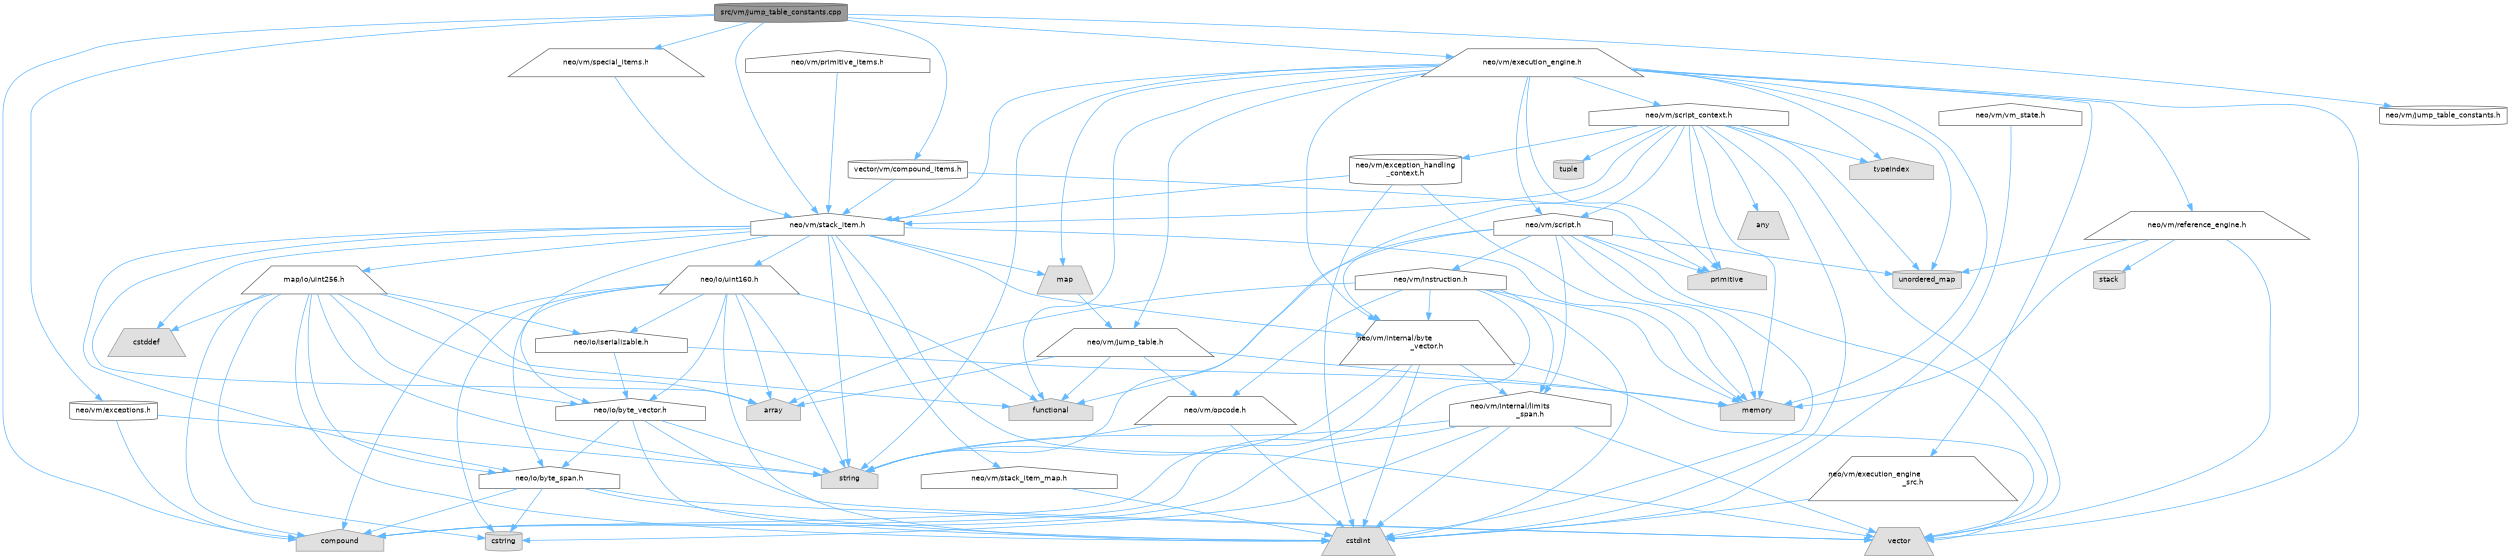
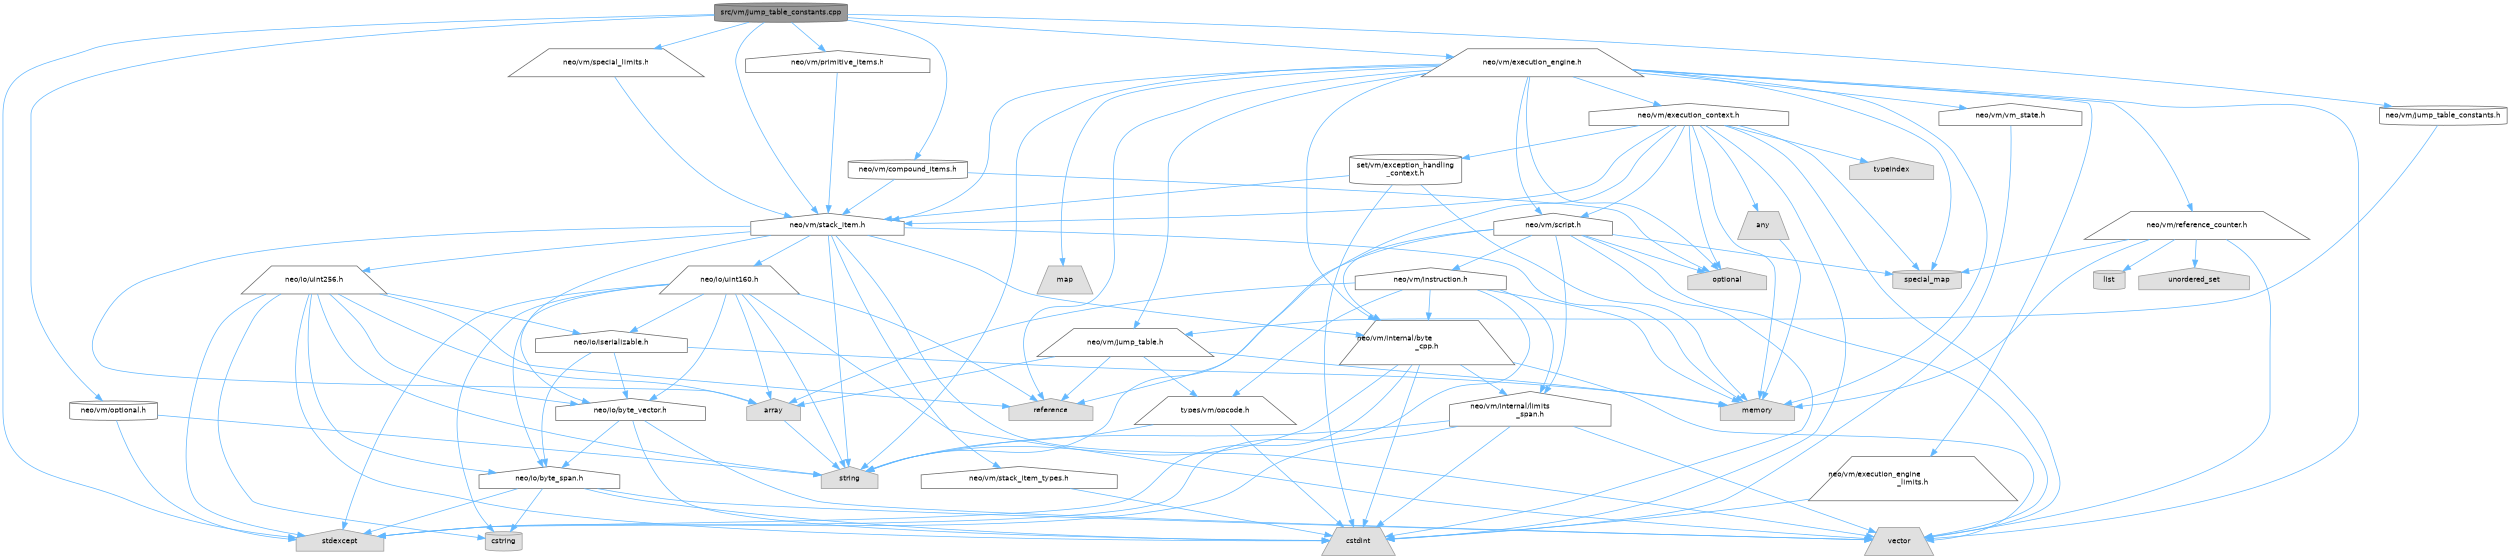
edge "src/vm/jump_table_constants.cpp" -> "neo/vm/primitive_items.h": added
node "neo/vm/special_items.h": label "neo/vm/special_items.h" -> "neo/vm/special_limits.h"
edge "neo/vm/execution_engine.h" -> "typeindex": now "neo/vm/execution_engine.h" -> "neo/vm/vm_state.h"
node "neo/vm/script_context.h": label "neo/vm/script_context.h" -> "neo/vm/execution_context.h"
node "vector/vm/compound_items.h": label "vector/vm/compound_items.h" -> "neo/vm/compound_items.h"
node "neo/vm/exception_handling _context.h": label "neo/vm/exception_handling _context.h" -> "set/vm/exception_handling _context.h"
node "tuple": removed
node "neo/vm/reference_engine.h": label "neo/vm/reference_engine.h" -> "neo/vm/reference_counter.h"
edge "neo/vm/stack_item.h" -> "neo/io/byte_span.h": now "neo/io/iserializable.h" -> "neo/io/byte_span.h"
edge "neo/vm/stack_item.h" -> "map": removed
node "map/io/uint256.h": label "map/io/uint256.h" -> "neo/io/uint256.h"
node "primitive": label "primitive" -> "optional"
node "unordered_map": label "unordered_map" -> "special_map"
node "stack": label "stack" -> "list"
node "unordered_set": added
edge "neo/vm/script.h" -> "memory": now "any" -> "memory"
edge "map" -> "neo/vm/jump_table.h": now "neo/vm/jump_table_constants.h" -> "neo/vm/jump_table.h"
node "cstddef": removed
node "neo/vm/internal/byte _vector.h": label "neo/vm/internal/byte _vector.h" -> "neo/vm/internal/byte _cpp.h"
node "neo/vm/exceptions.h": label "neo/vm/exceptions.h" -> "neo/vm/optional.h"
node "functional": label "functional" -> "reference"
node "neo/vm/opcode.h": label "neo/vm/opcode.h" -> "types/vm/opcode.h"
edge "neo/vm/instruction.h" -> "cstdint": removed
edge "neo/io/byte_vector.h" -> "string": now "array" -> "string"
node "neo/vm/stack_item_map.h": label "neo/vm/stack_item_map.h" -> "neo/vm/stack_item_types.h"
node "neo/vm/execution_engine _src.h": label "neo/vm/execution_engine _src.h" -> "neo/vm/execution_engine _limits.h"
edge "neo/io/uint160.h" -> "cstdint": now "neo/io/uint160.h" -> "vector"
edge "neo/vm/internal/limits _span.h" -> "cstring": removed
node "compound": label "compound" -> "stdexcept"
